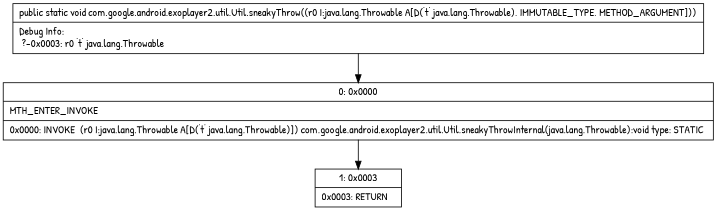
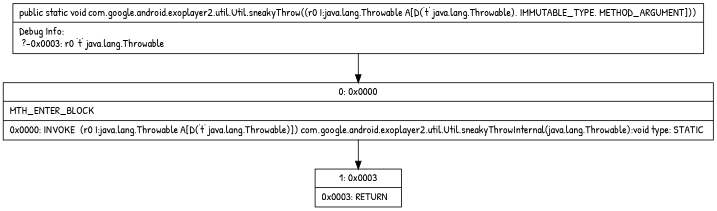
node "0: 0x0000": text "MTH_ENTER_INVOKE" -> "MTH_ENTER_BLOCK"
